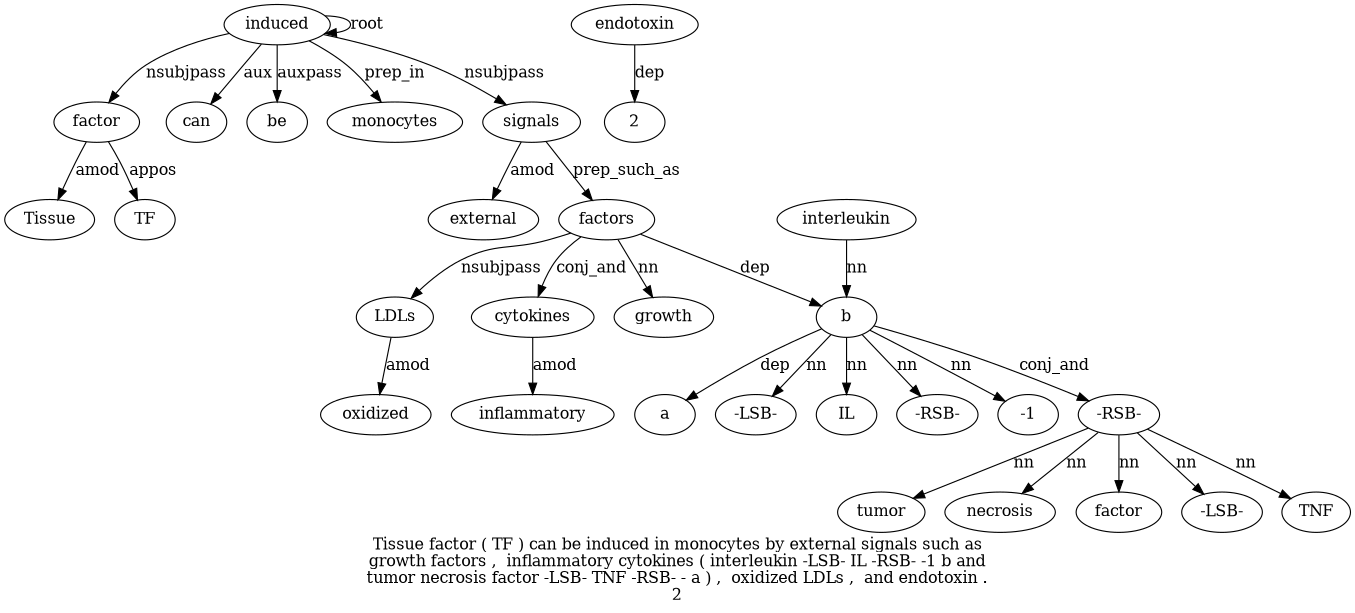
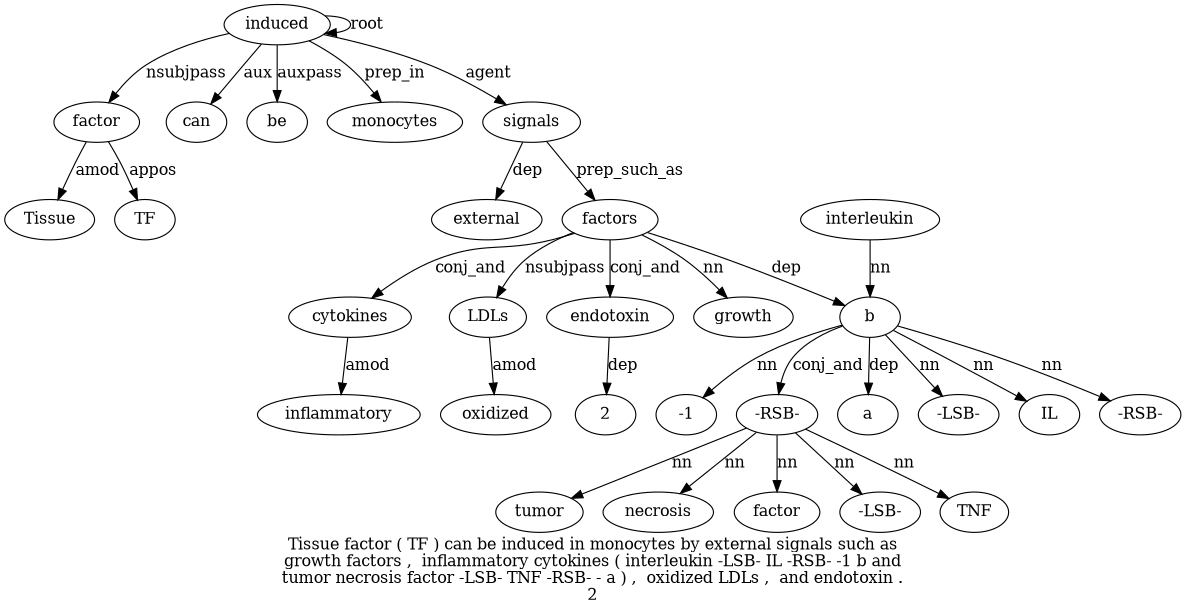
edge "induced" -> "signals": label "nsubjpass" -> "agent"
edge "signals" -> "external": label "amod" -> "dep"
edge "factors" -> "endotoxin": added, label "conj_and"
